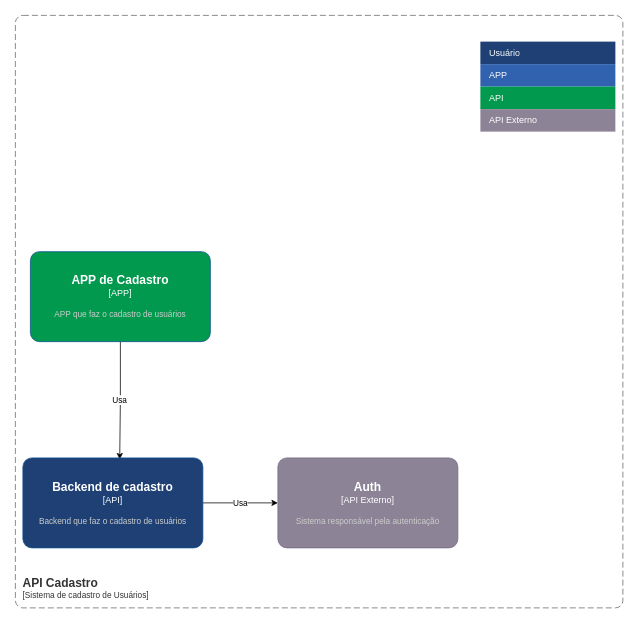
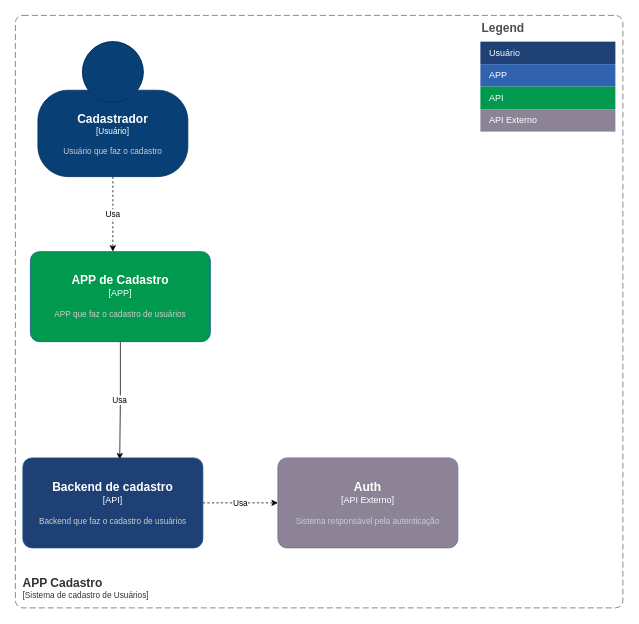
node "Legend": added
node "Cadastrador [Usuário] Usuário que faz o cadastro": added
edge "Cadastrador [Usuário] Usuário que faz o cadastro" -> "APP de Cadastro [APP] APP que faz o cadastro de usuários": added, label "Usa"
edge "Backend de cadastro [API] Backend que faz o cadastro de usuários" -> "Auth [API Externo] Sistema responsável pela autenticação": style solid -> dashed
node "API Cadastro [Sistema de cadastro de Usuários]": label "API Cadastro [Sistema de cadastro de Usuários]" -> "APP Cadastro [Sistema de cadastro de Usuários]"
